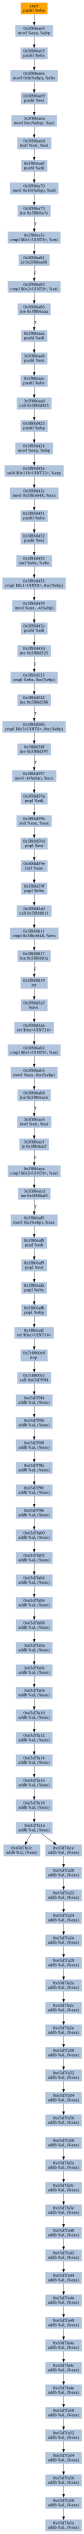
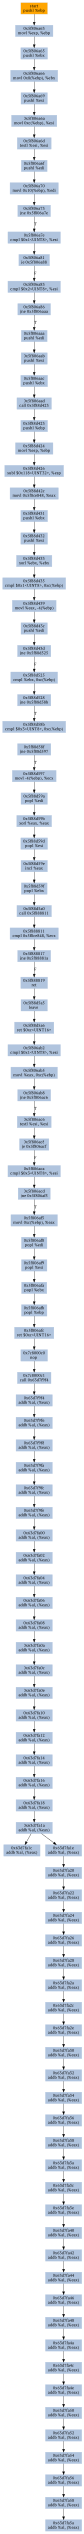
edge "0x5f88d58b cmpl $0x3<UINT8>, 0xc(%ebp)" -> "0x5f88d58f jne 0x5f88d597": removed
edge "0x63d7fa36 addb %al, (%eax)" -> "0x63d7fa38 addb %al, (%eax)": added
